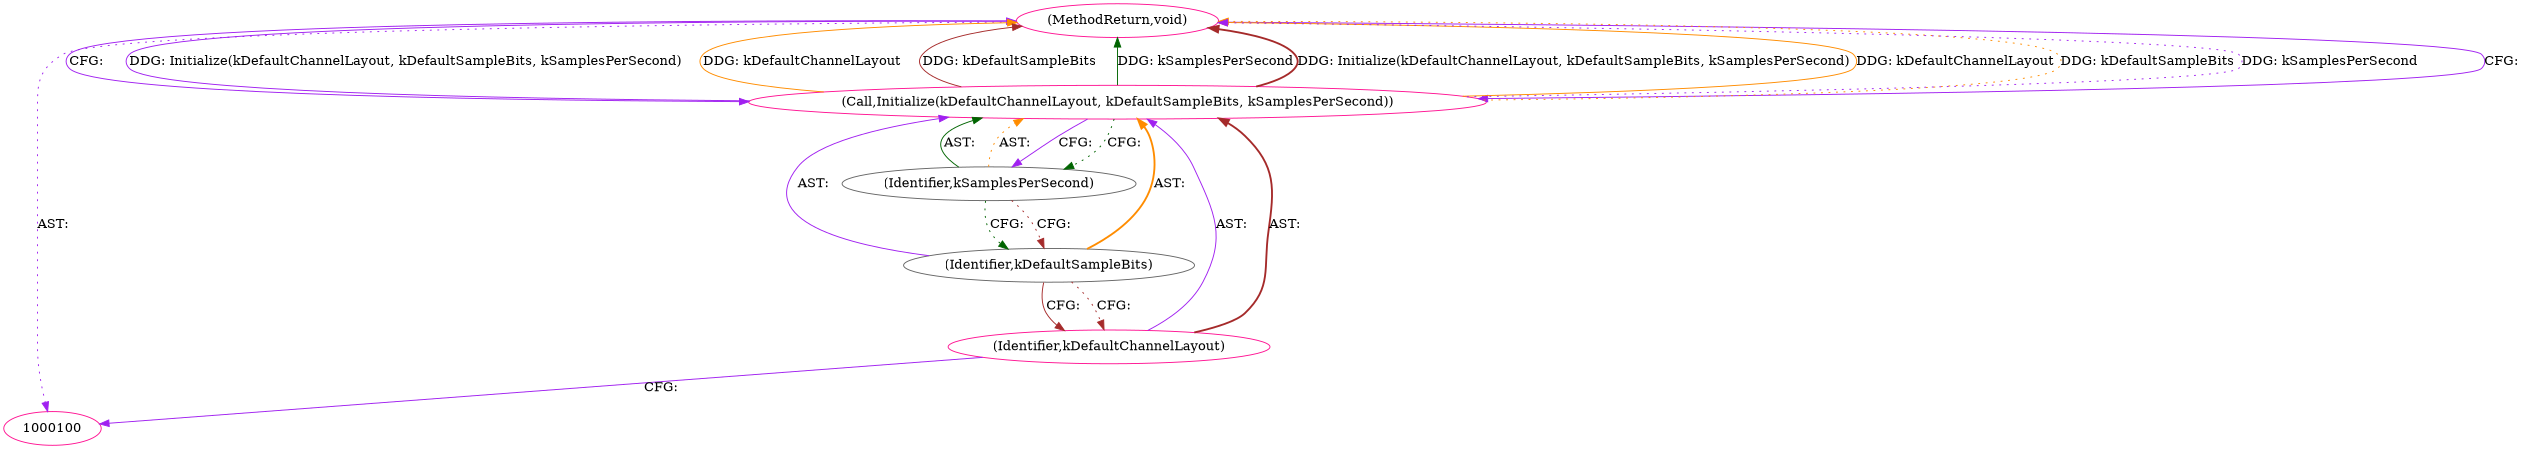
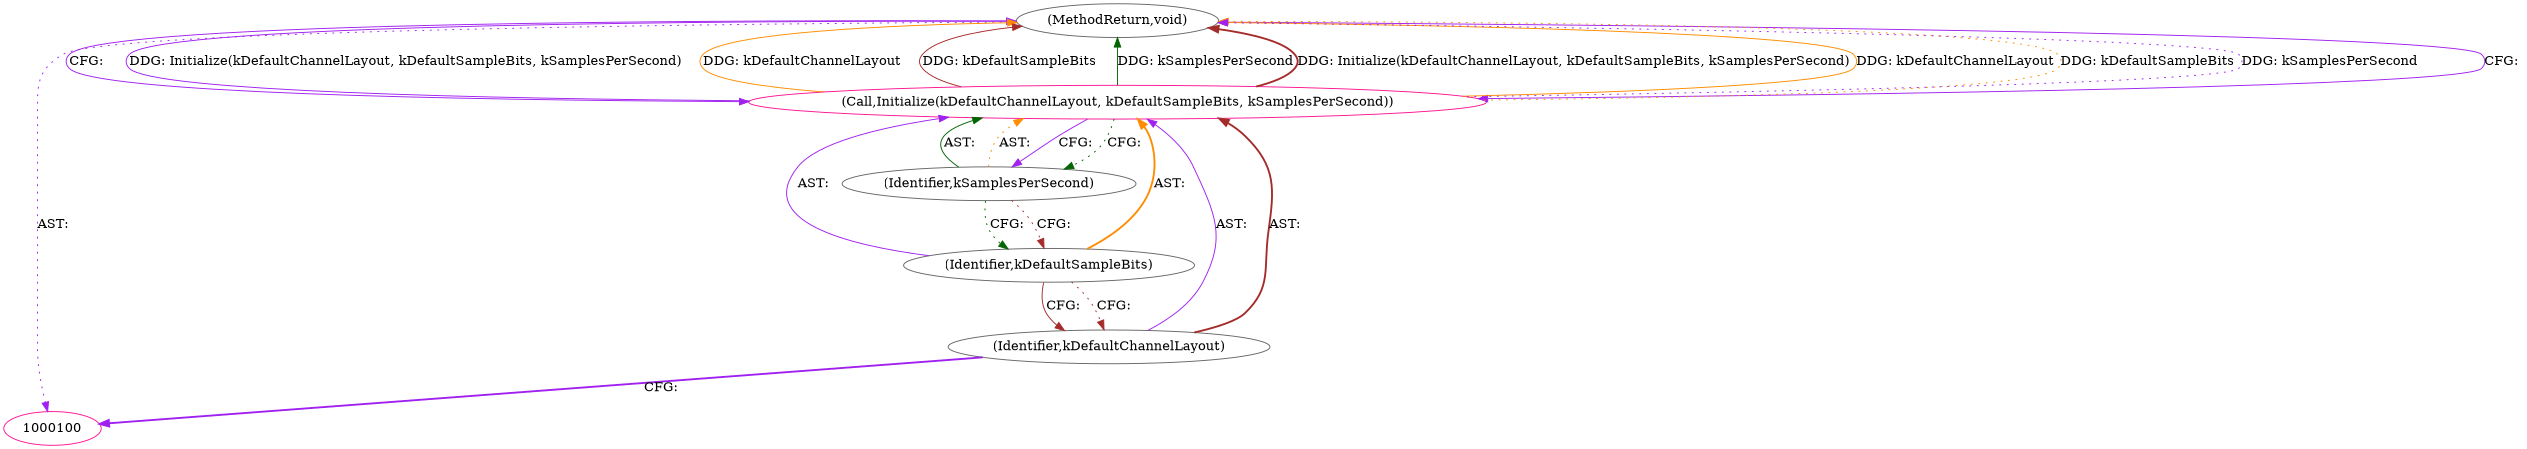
node "(MethodReturn,void)": color deeppink -> gray40
node "(Identifier,kDefaultChannelLayout)": color deeppink -> gray40
edge "(Identifier,kDefaultChannelLayout)" -> "1000100": style solid -> bold
